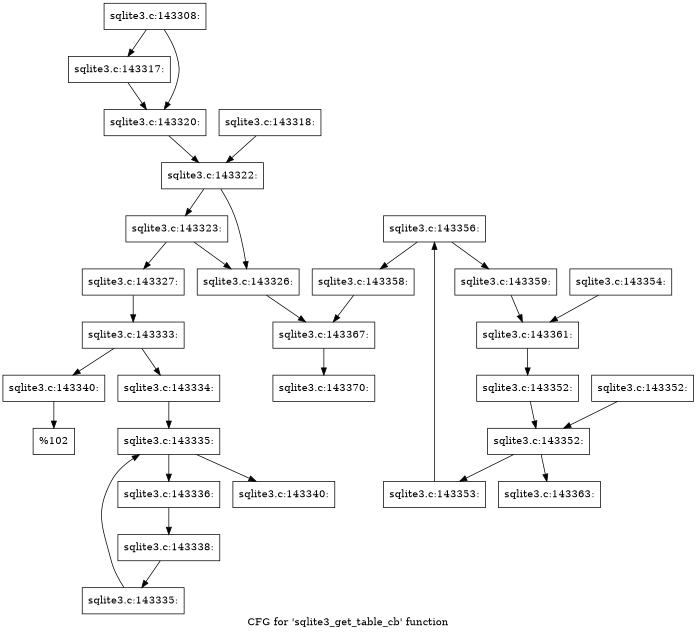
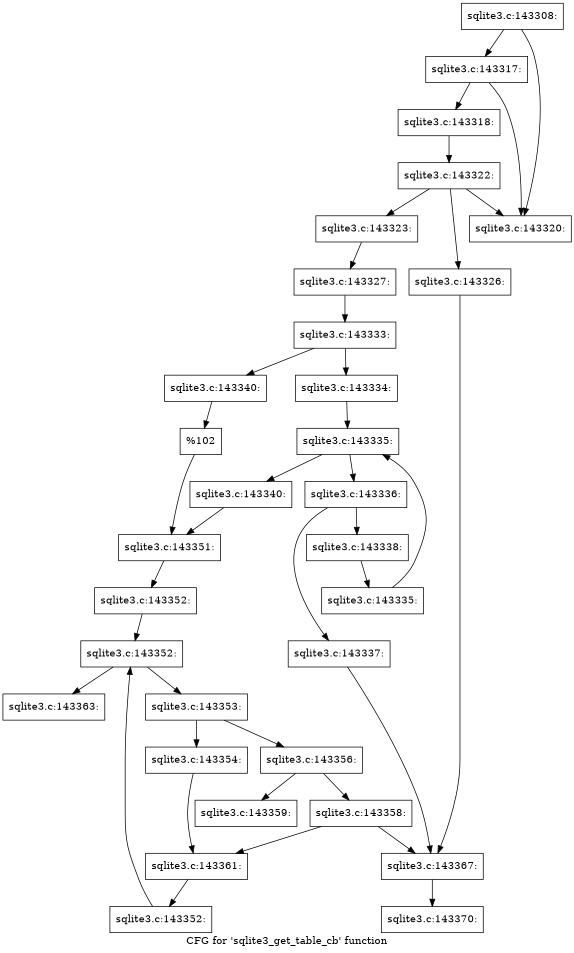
edge "sqlite3.c:143317:" -> "sqlite3.c:143318:": added
edge "sqlite3.c:143320:" -> "sqlite3.c:143322:": reversed
edge "sqlite3.c:143323:" -> "sqlite3.c:143326:": removed
edge "sqlite3.c:143359:" -> "sqlite3.c:143361:": now "sqlite3.c:143358:" -> "sqlite3.c:143361:"
node "sqlite3.c:143351:": added
node "sqlite3.c:143337:": added
edge "sqlite3.c:143353:" -> "sqlite3.c:143354:": added
